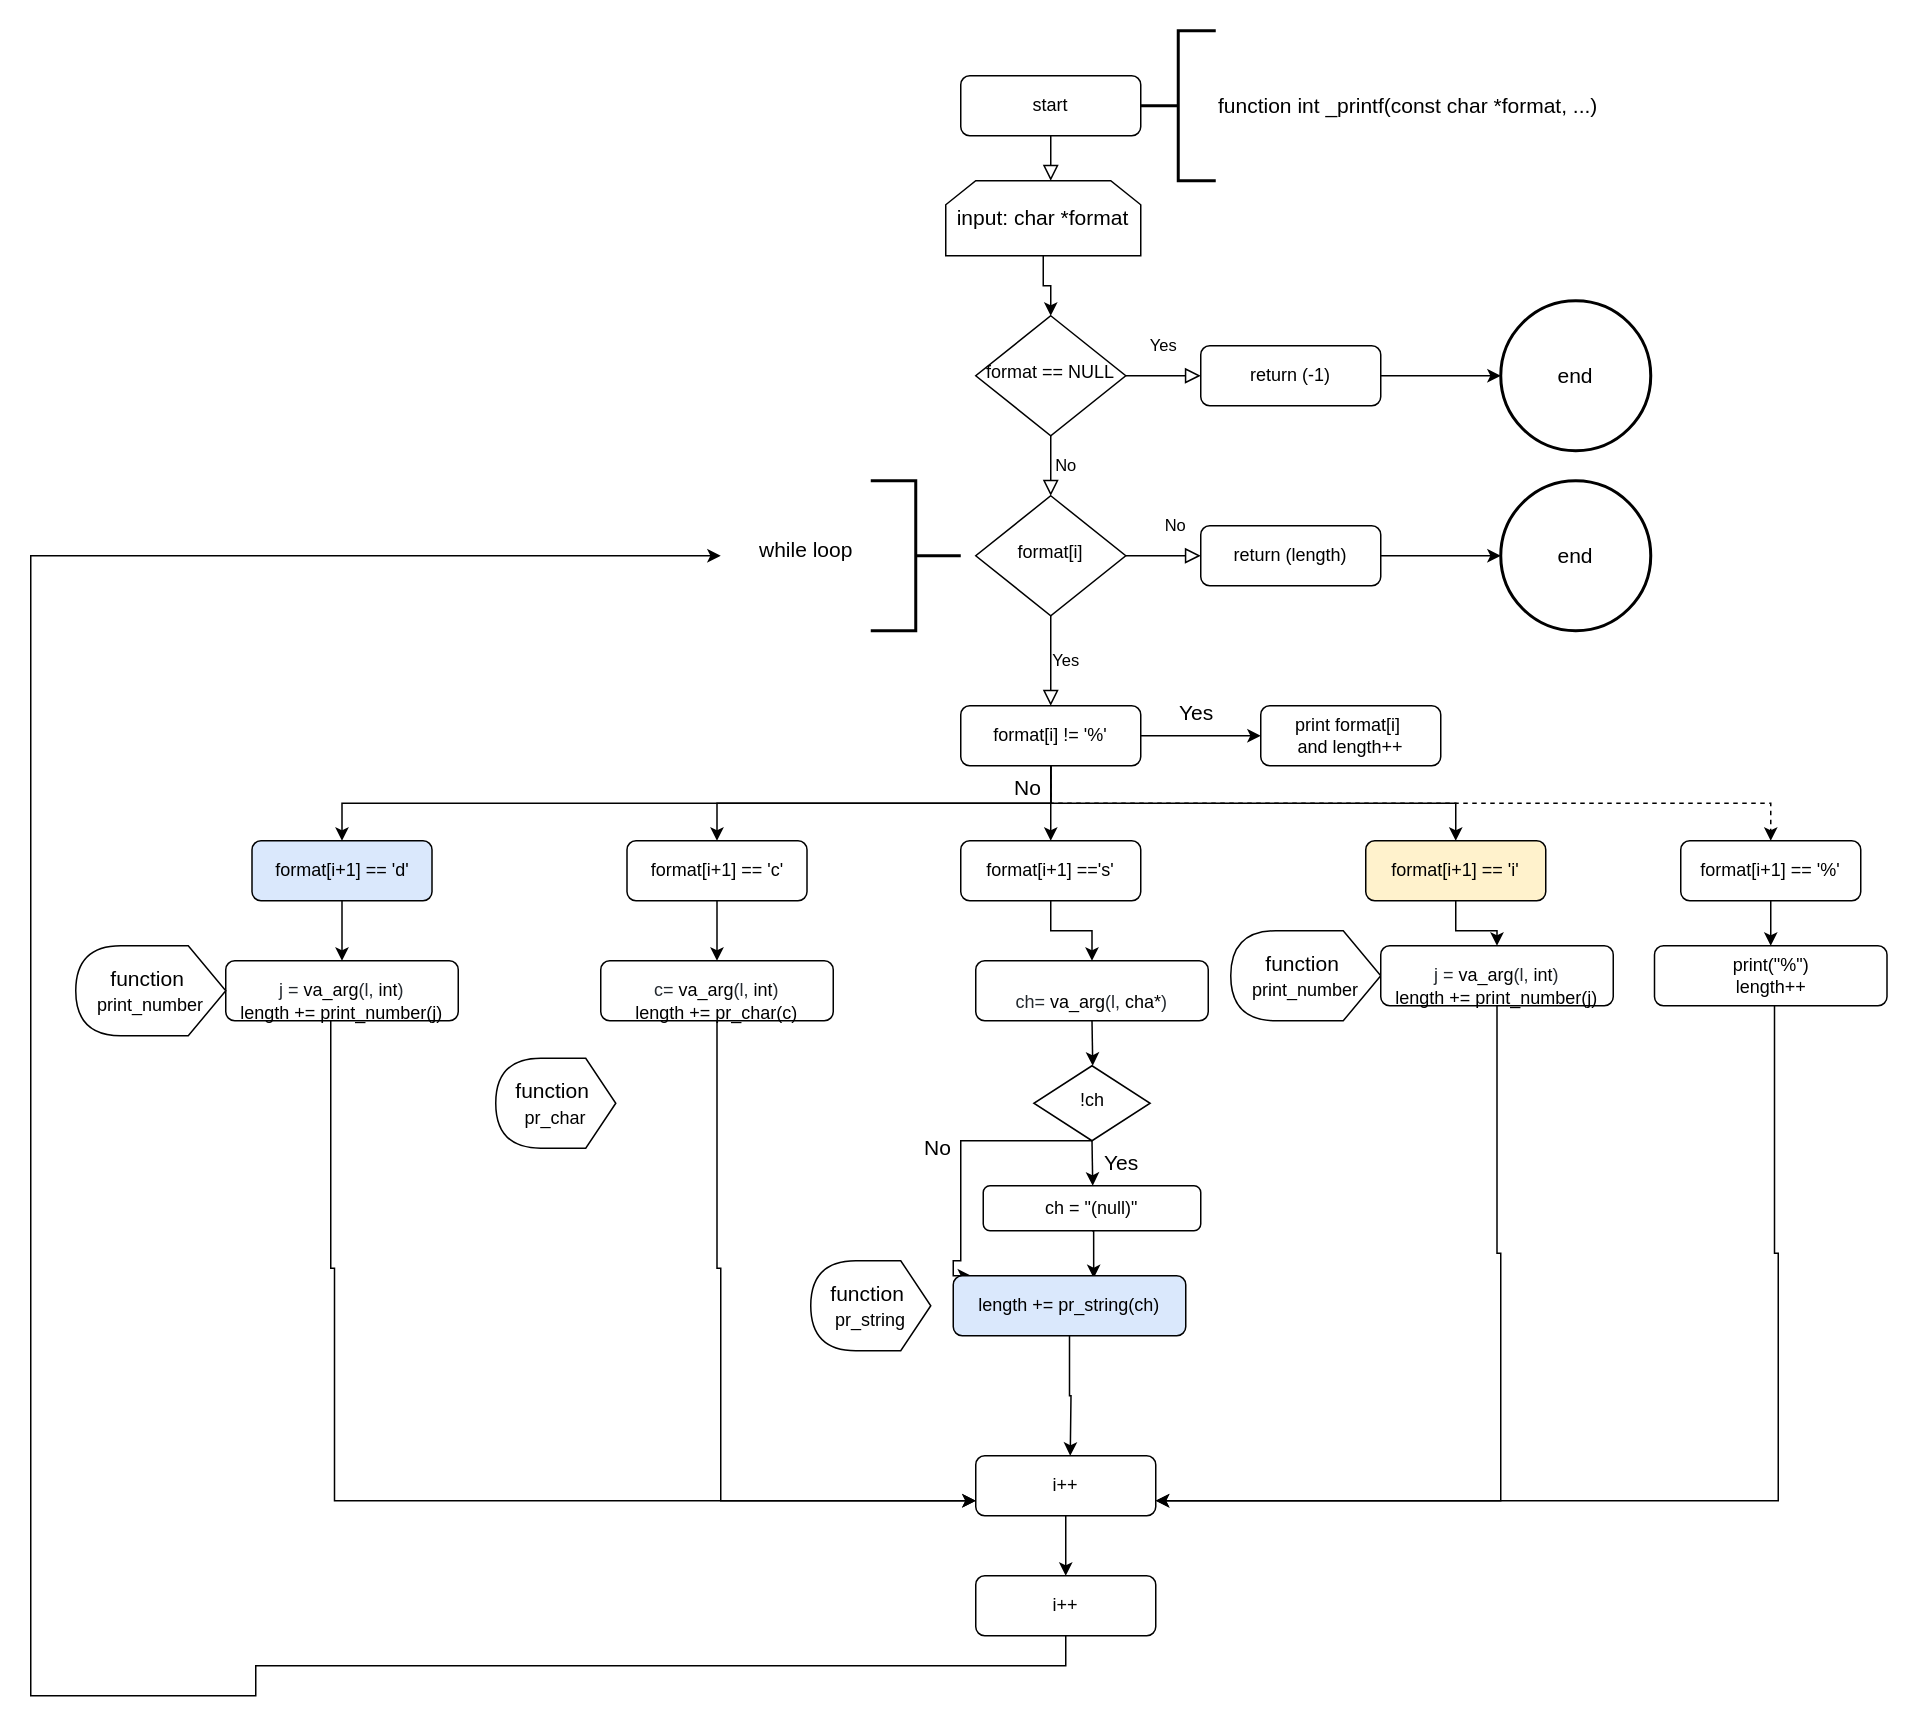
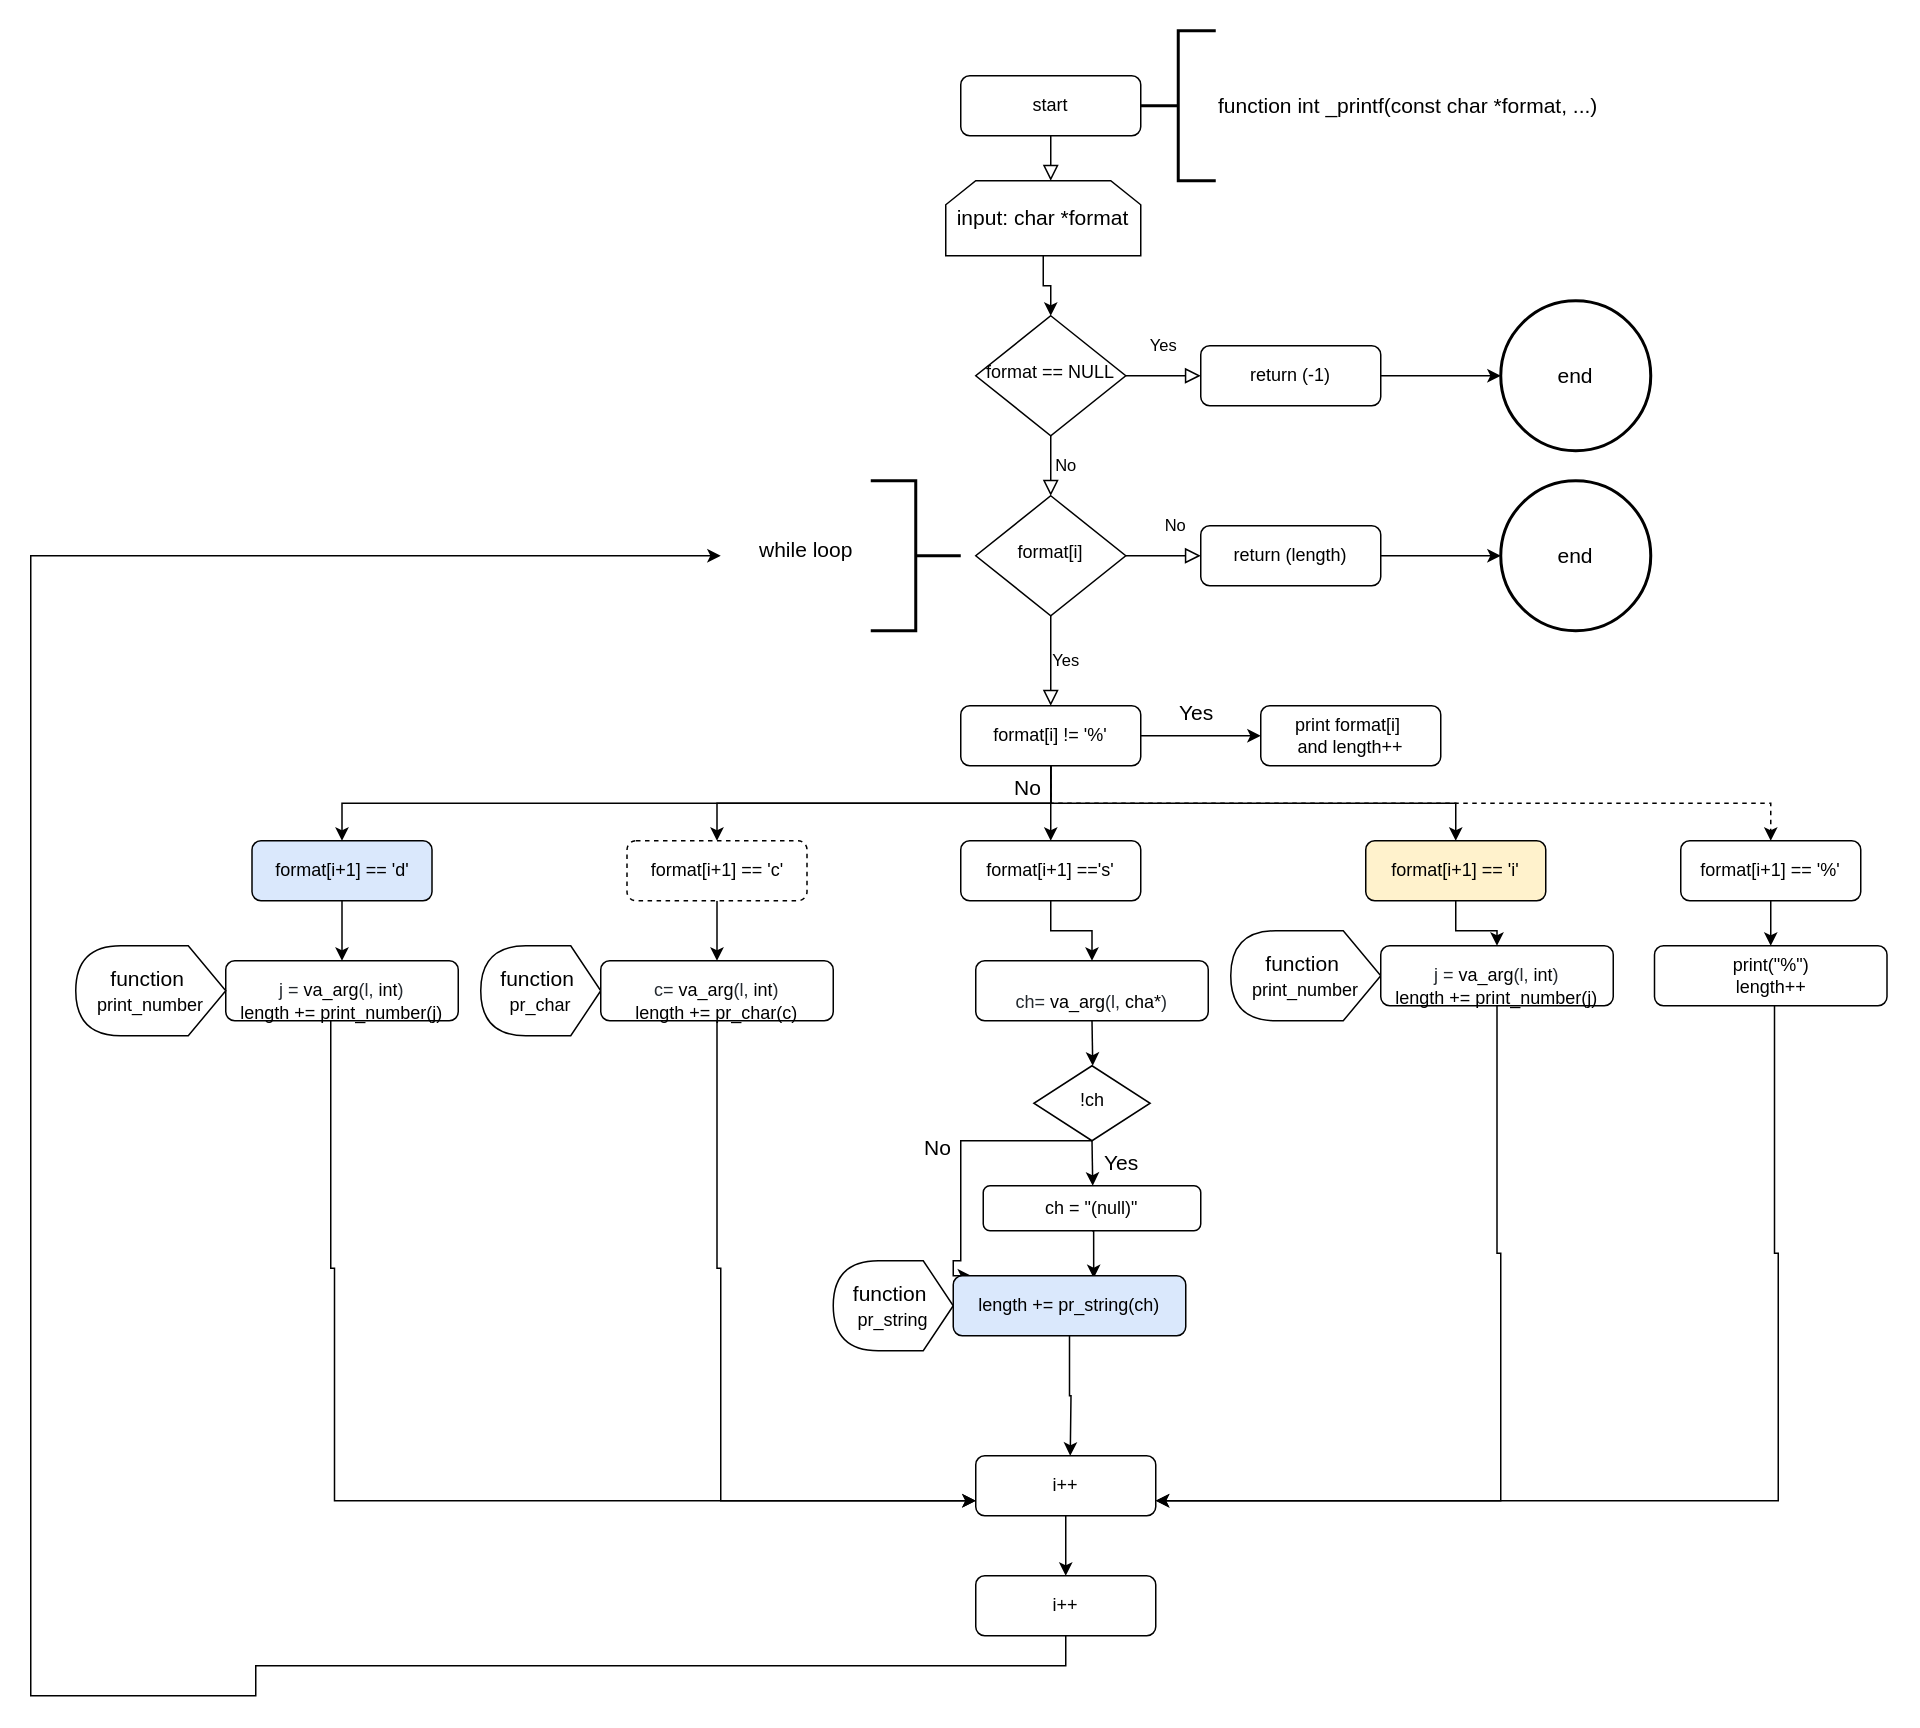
node "format[i+1] == 'c'": style solid -> dashed
node "function pr_char": moved (556, 1103) -> (541, 991)
node "function pr_string": moved (871, 1306) -> (893, 1306)
